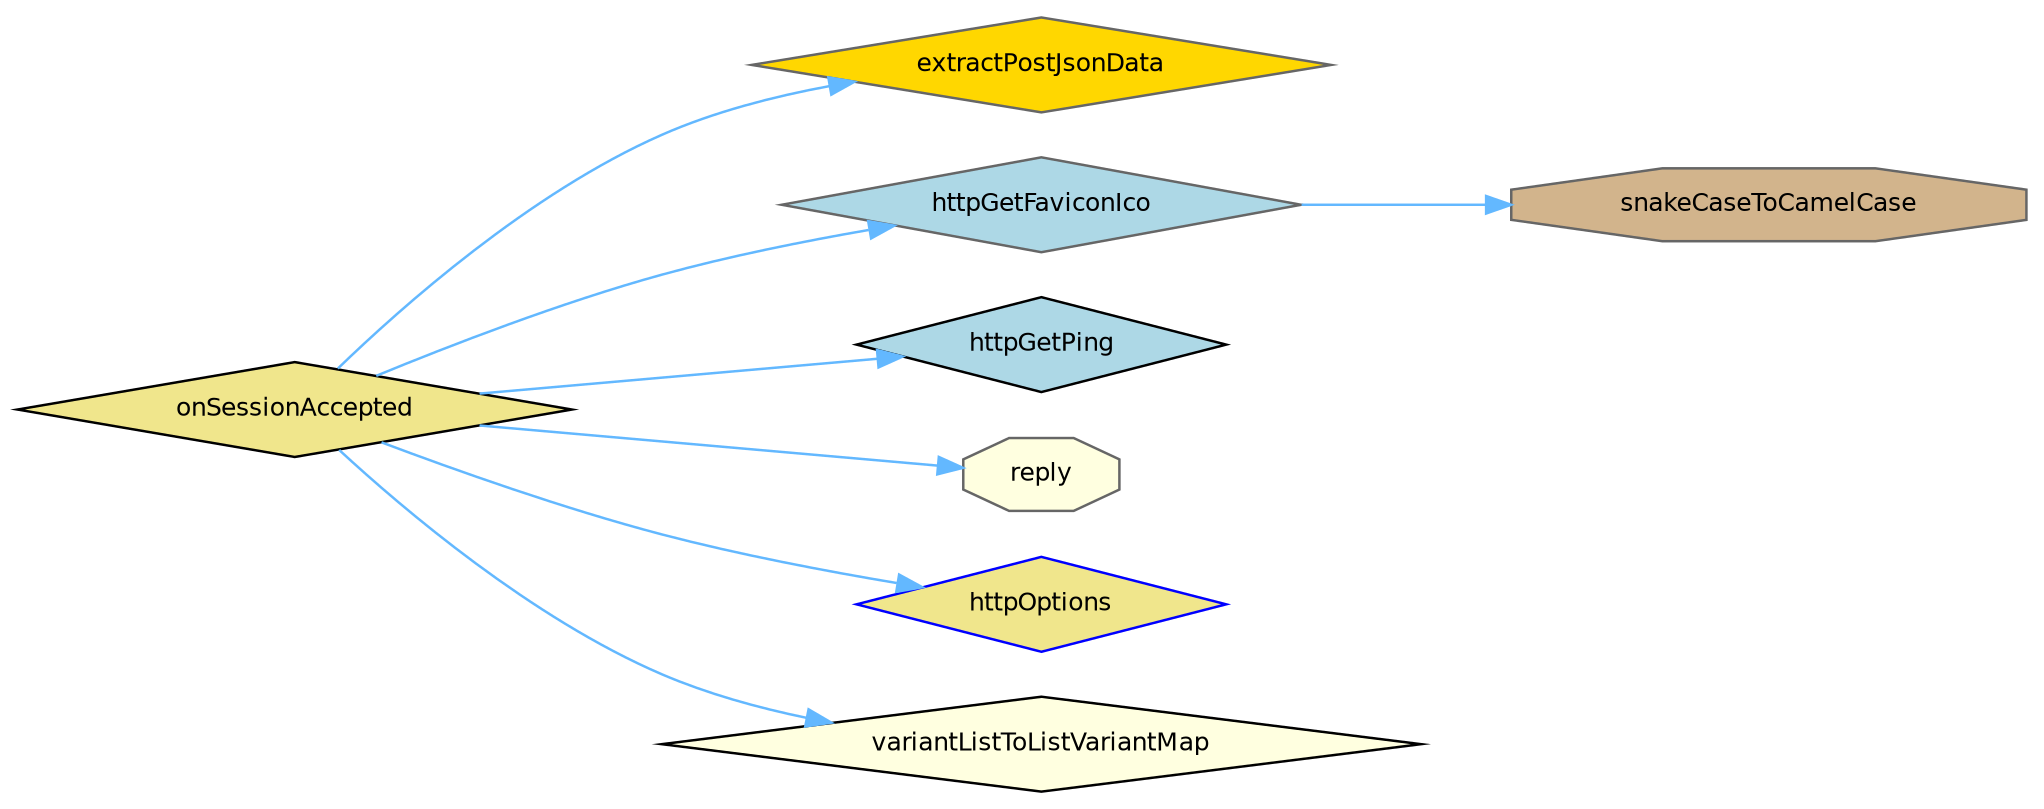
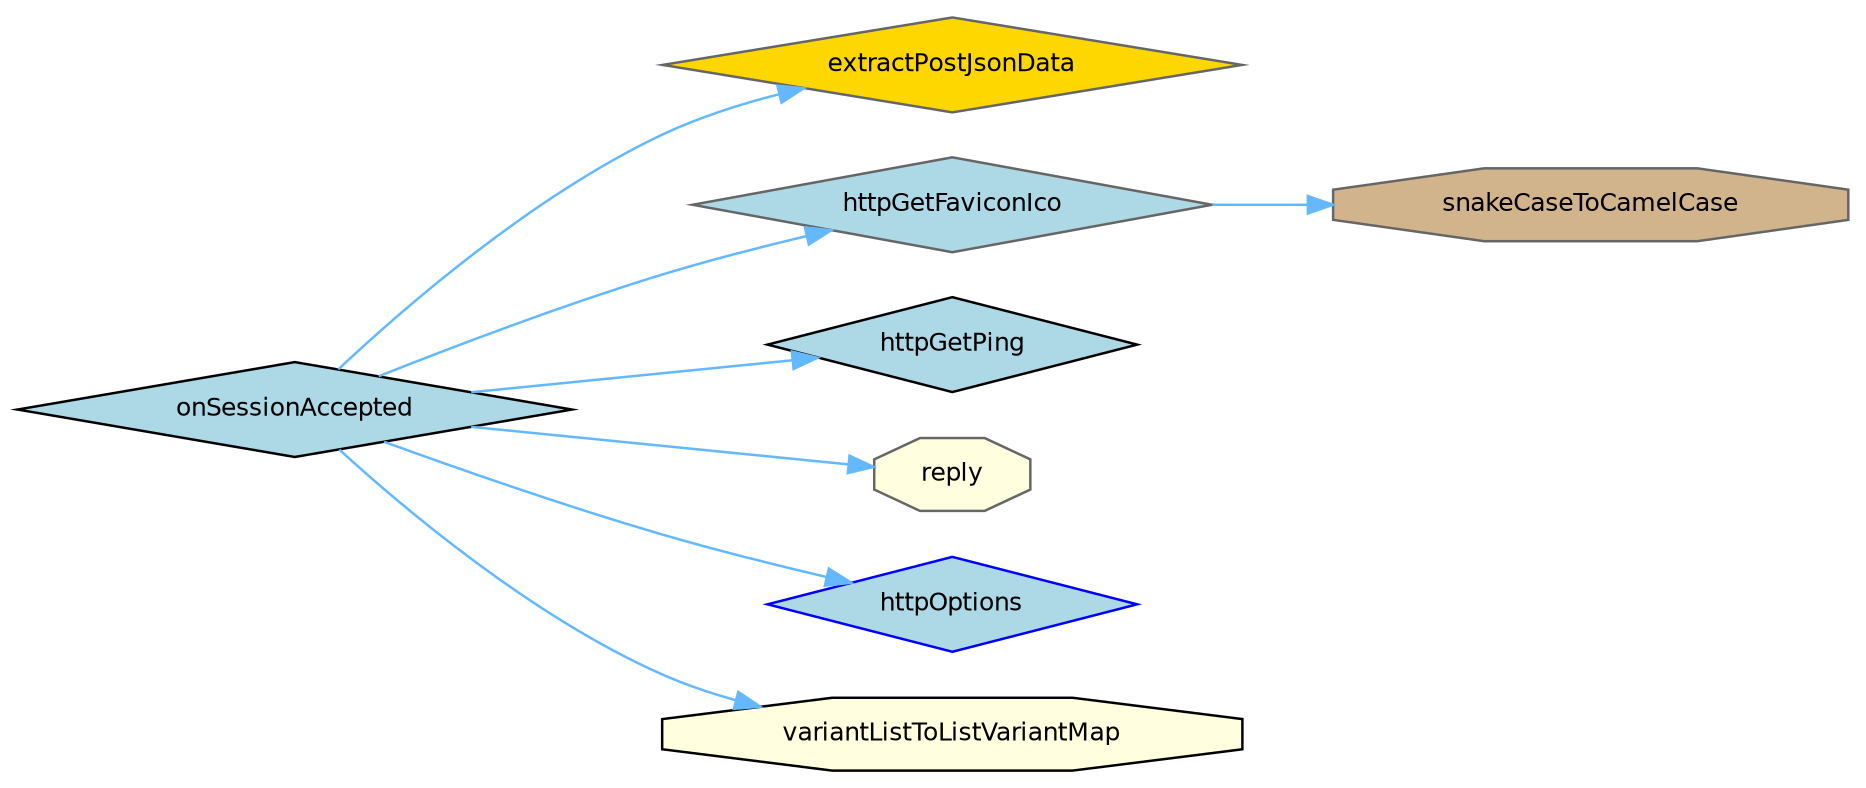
node "onSessionAccepted": fillcolor khaki -> lightblue
node "httpOptions": fillcolor khaki -> lightblue
node "variantListToListVariantMap": shape diamond -> octagon
